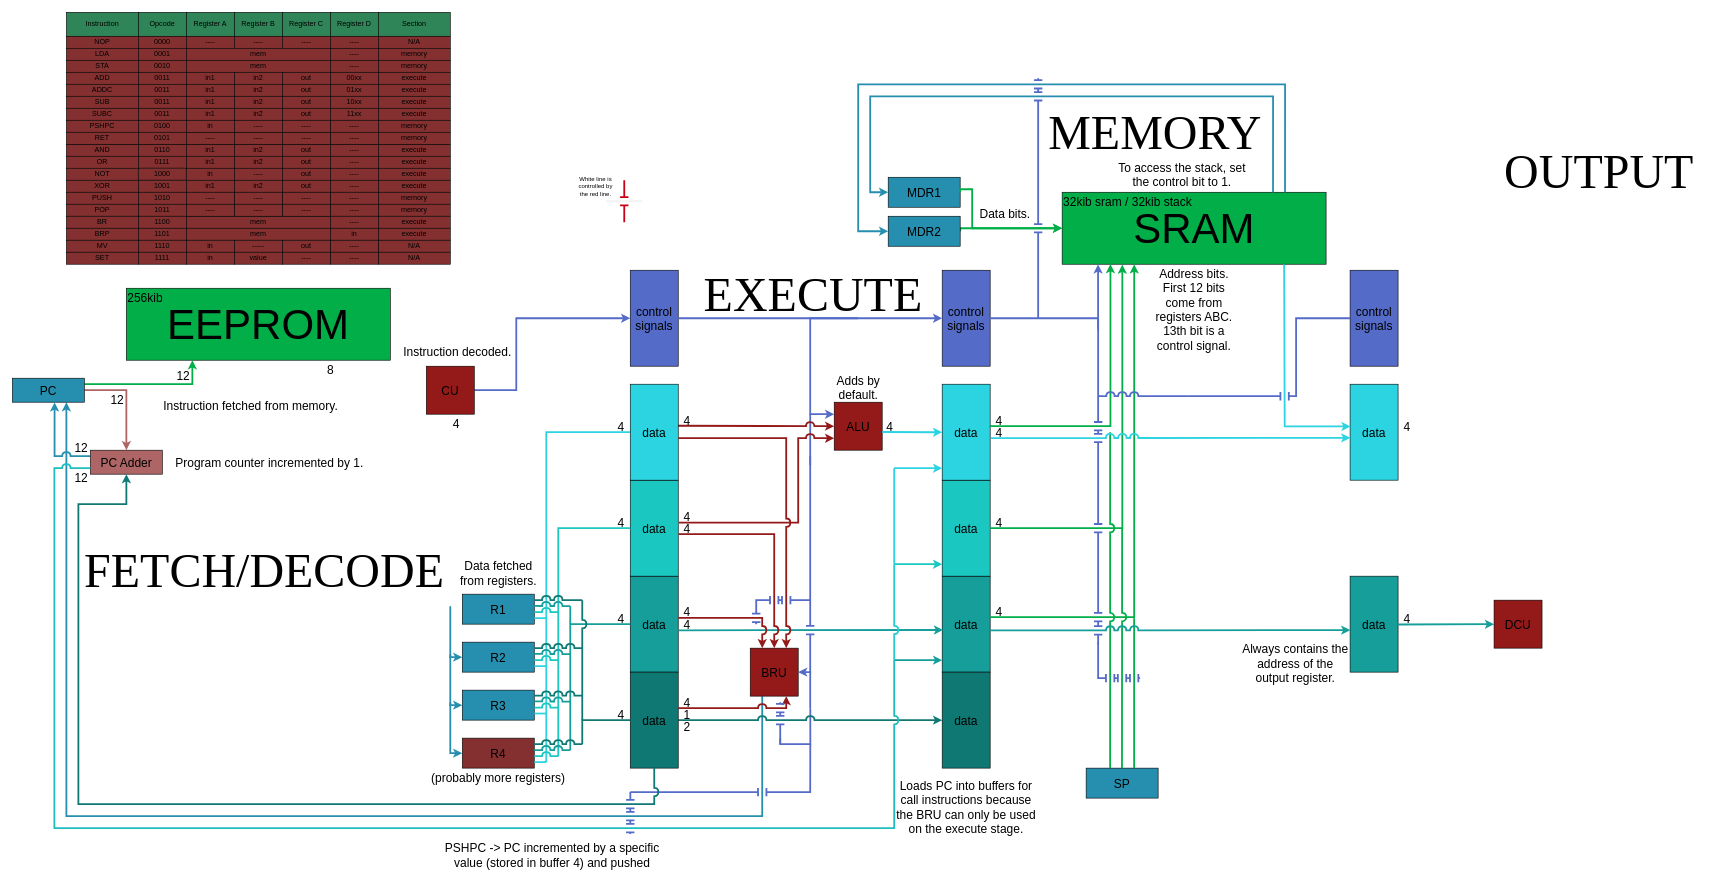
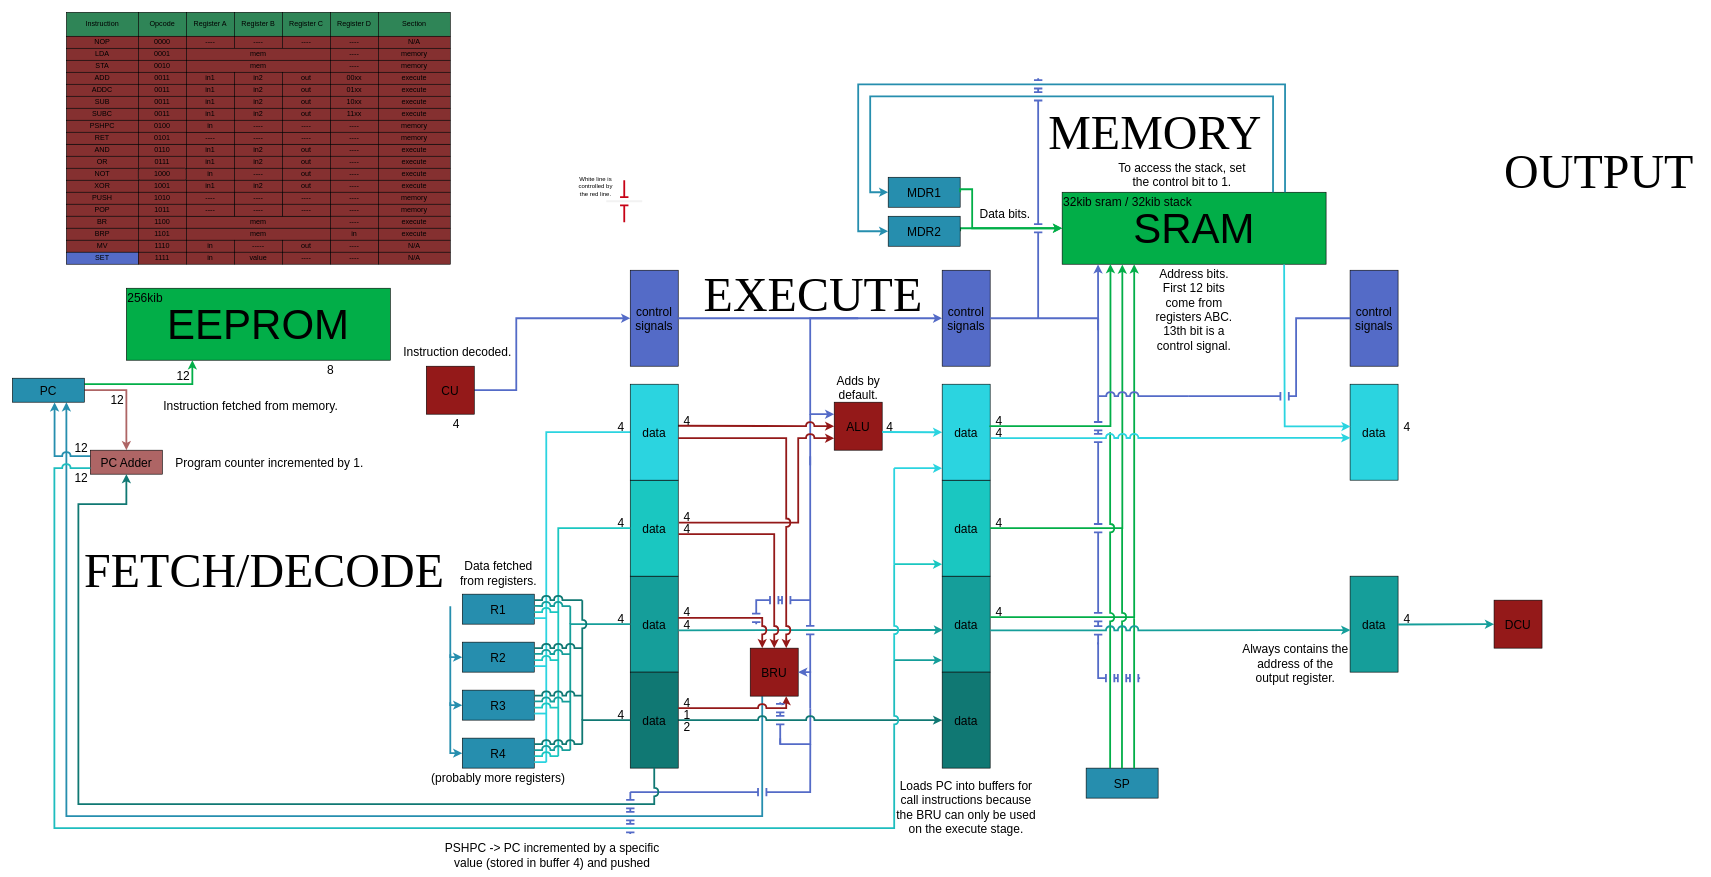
node "SET": fillcolor #853030 -> #546bc7
node "R4": fillcolor #853030 -> #268eae
